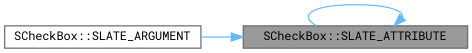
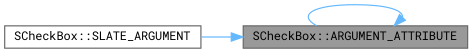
node "SCheckBox::SLATE_ATTRIBUTE": label "SCheckBox::SLATE_ATTRIBUTE" -> "SCheckBox::ARGUMENT_ATTRIBUTE"
